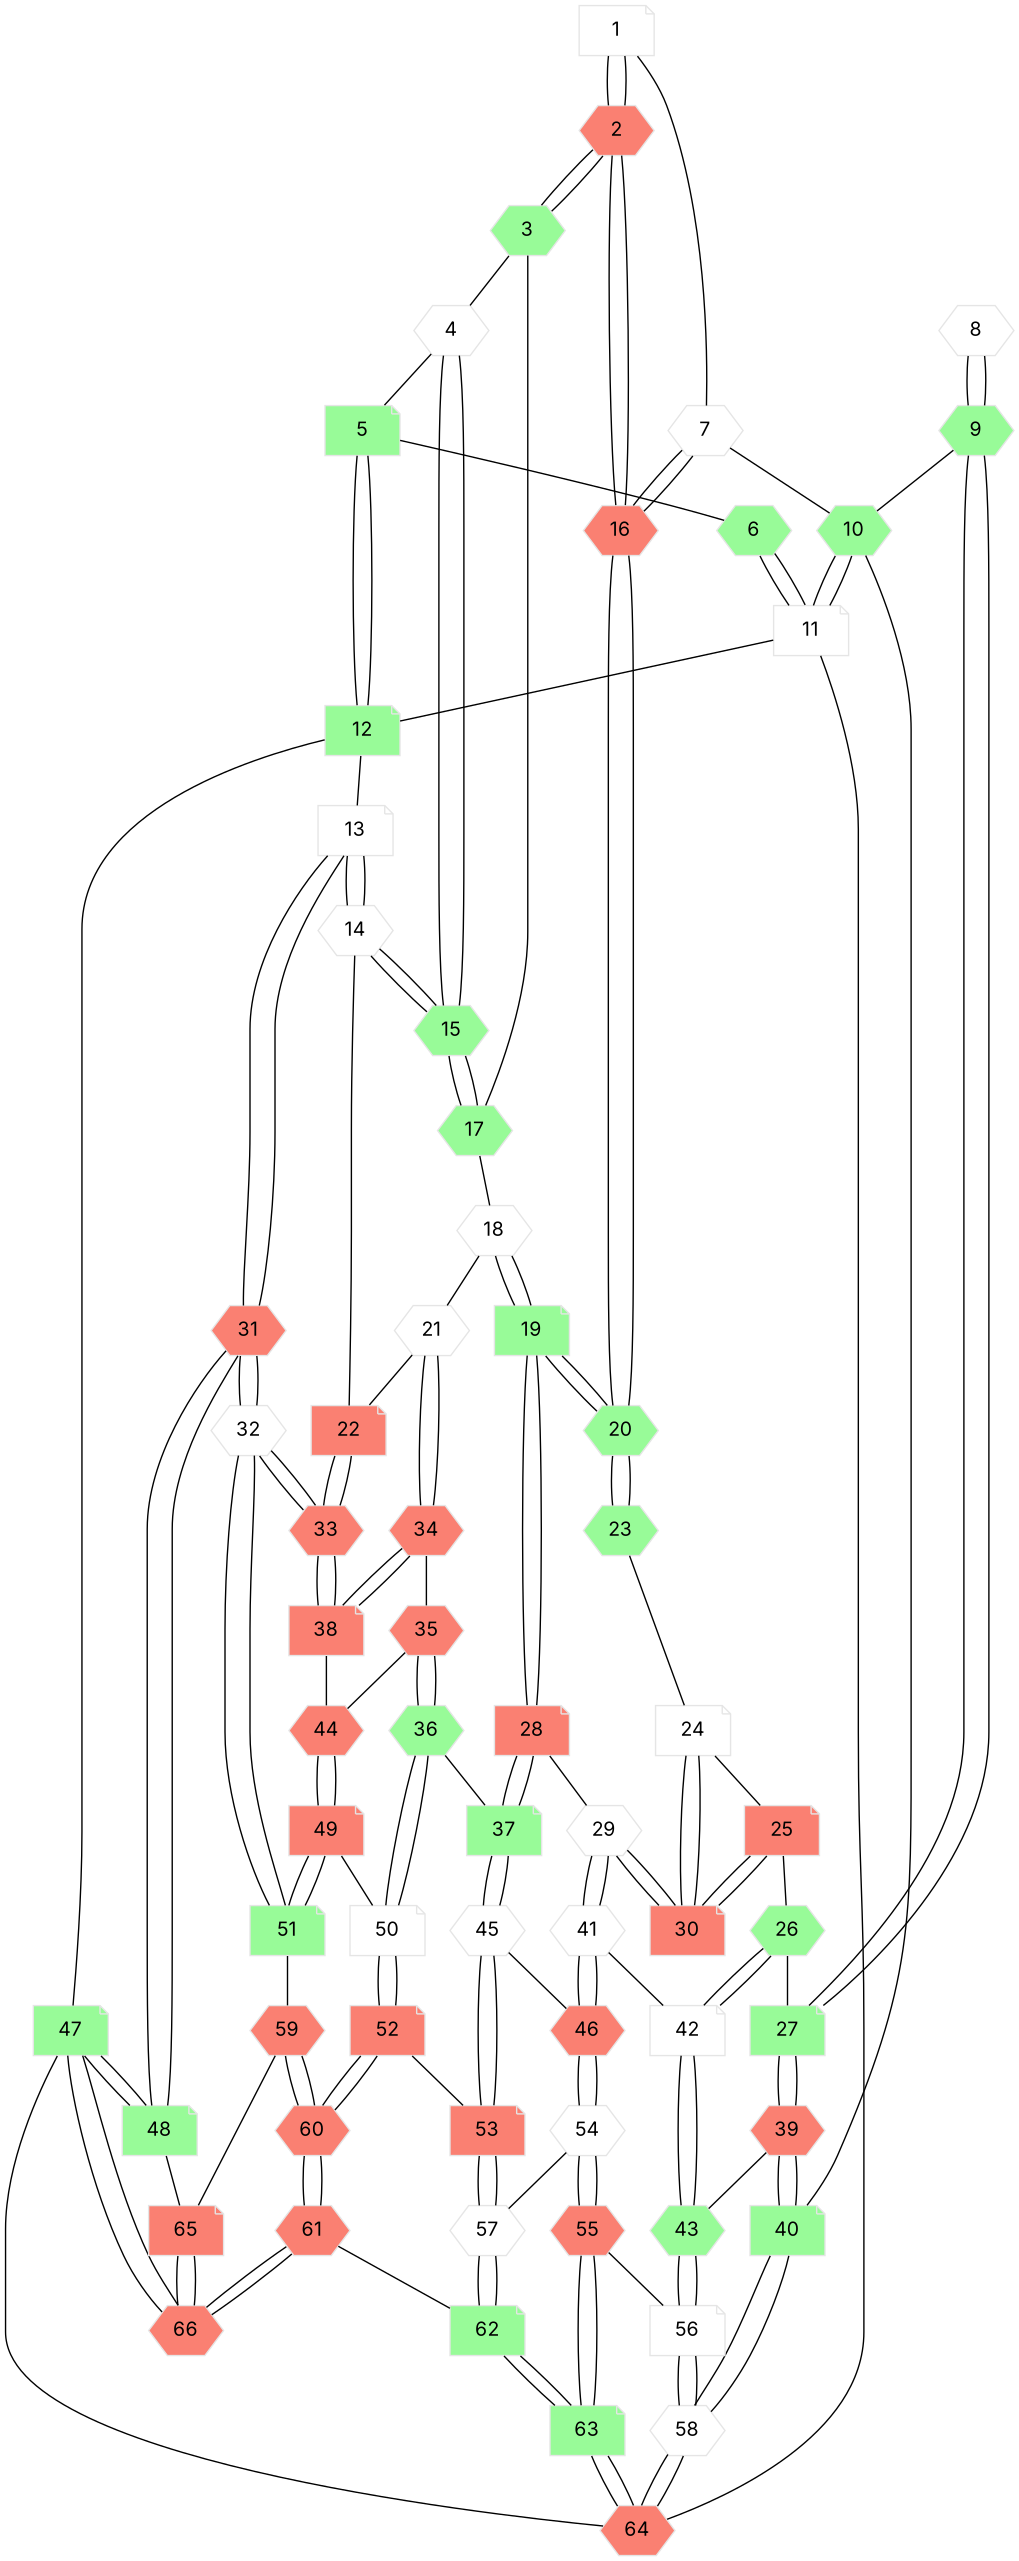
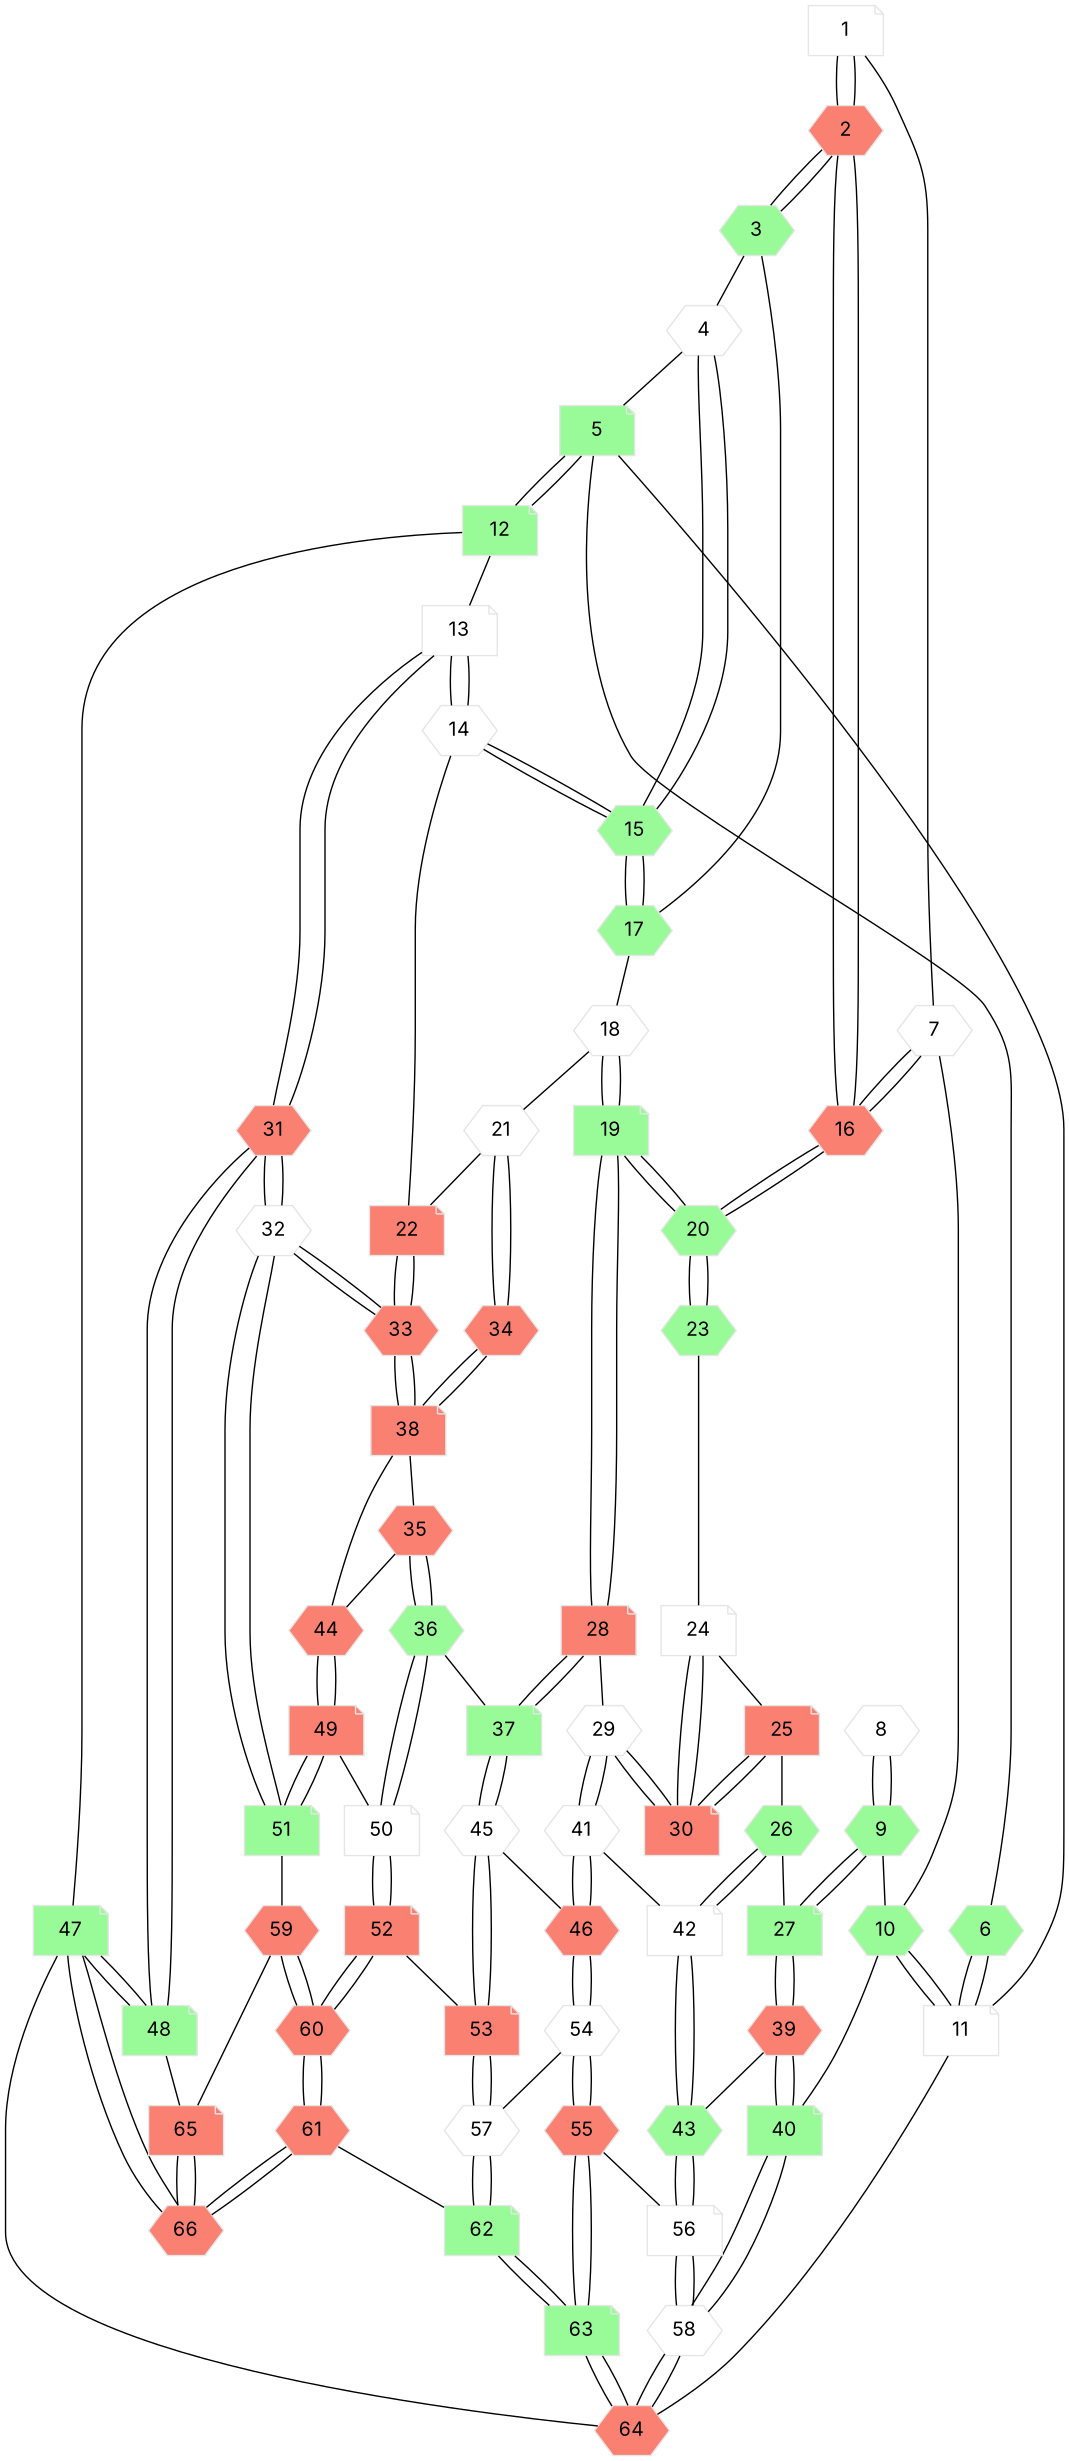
edge "11" -- "12": now "11" -- "5"
edge "34" -- "35": now "38" -- "35"
